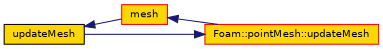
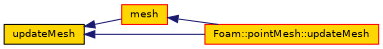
edge "updateMesh" -> "Foam::pointMesh::updateMesh": reversed
